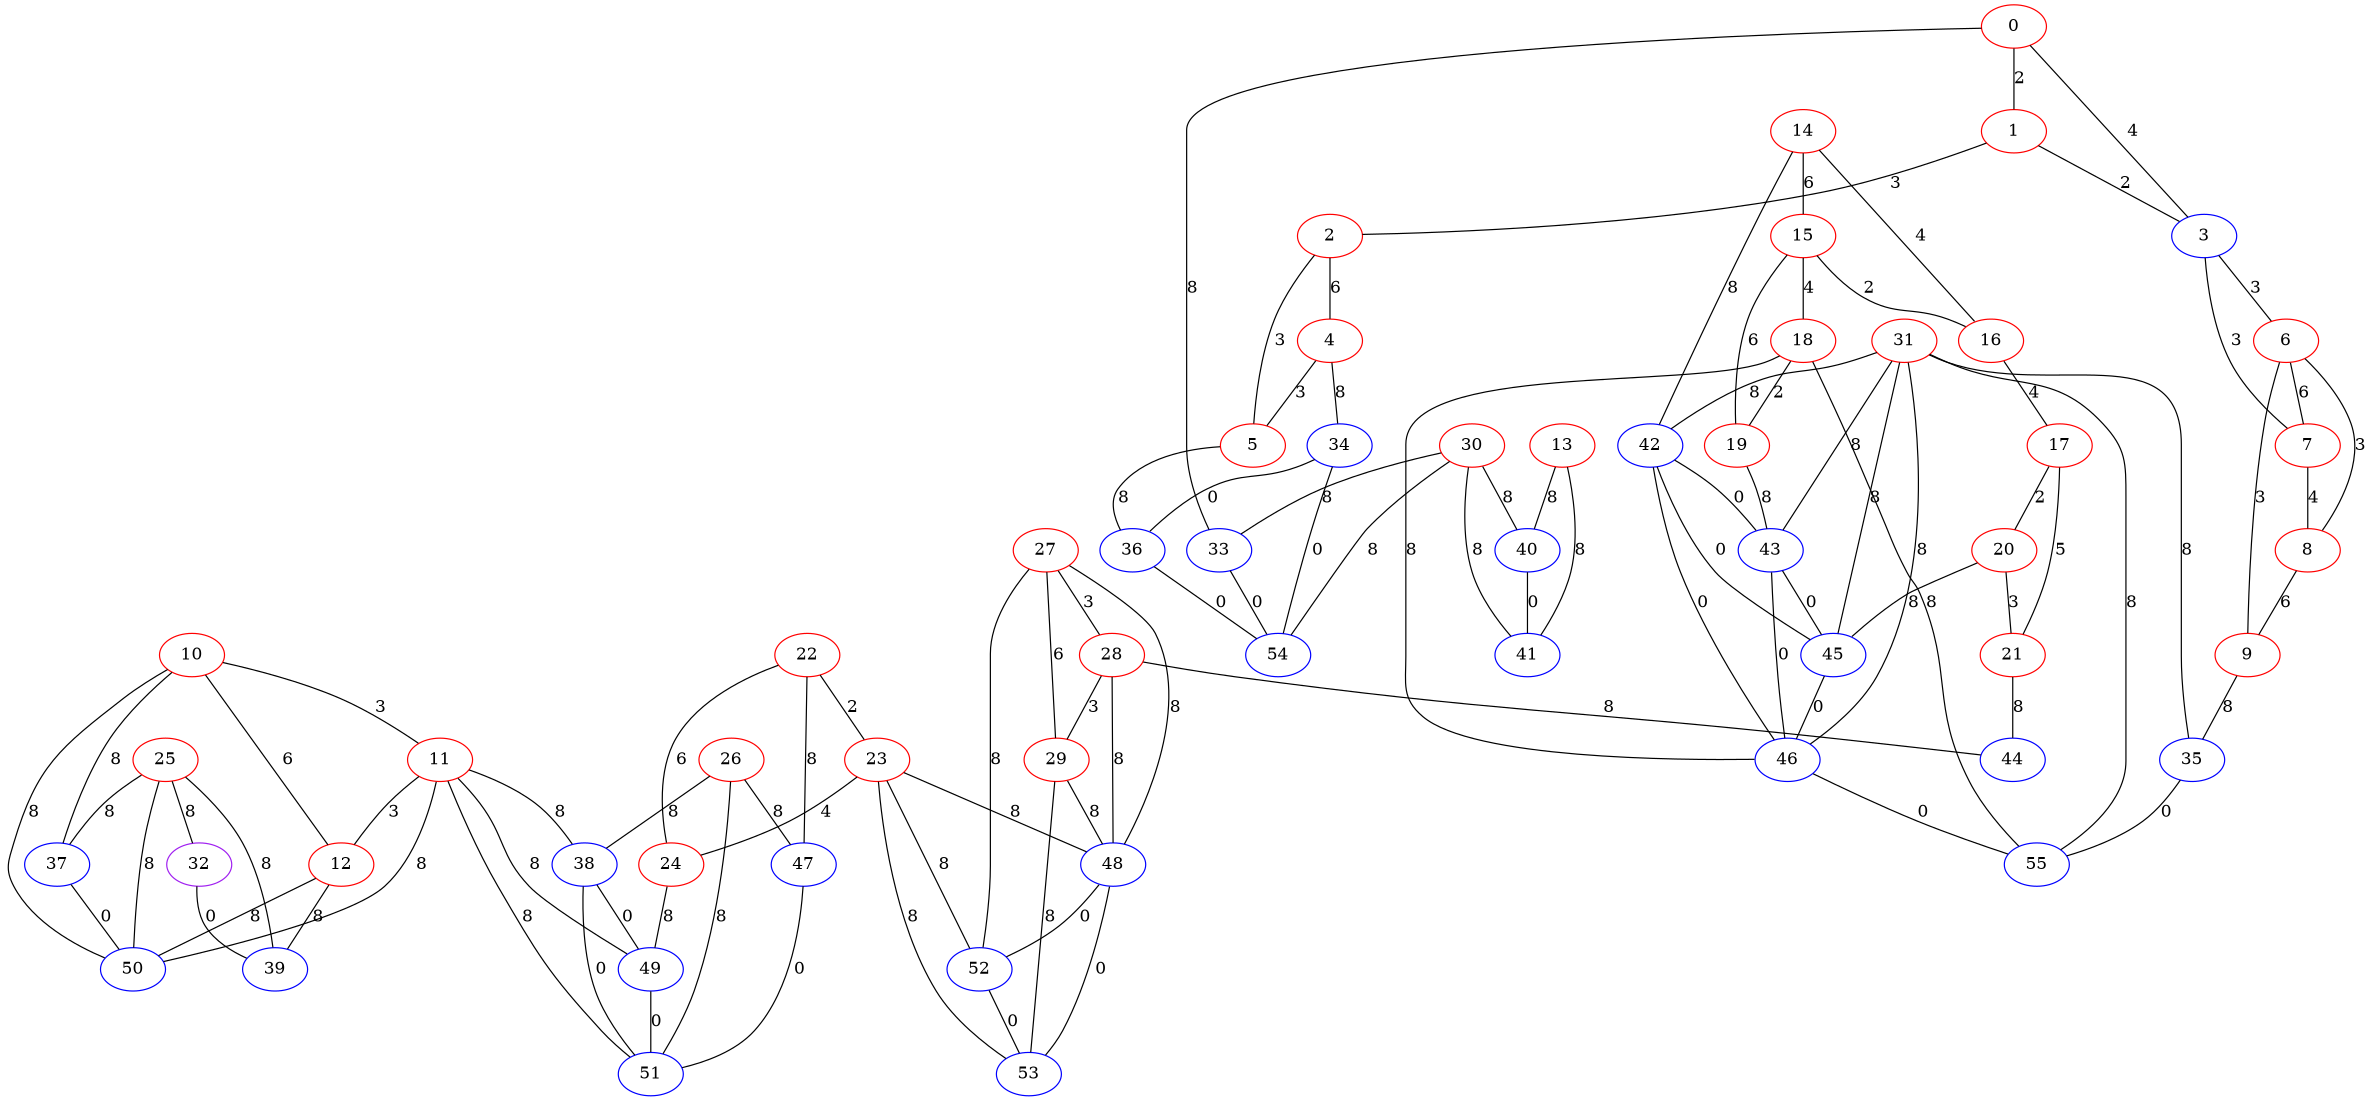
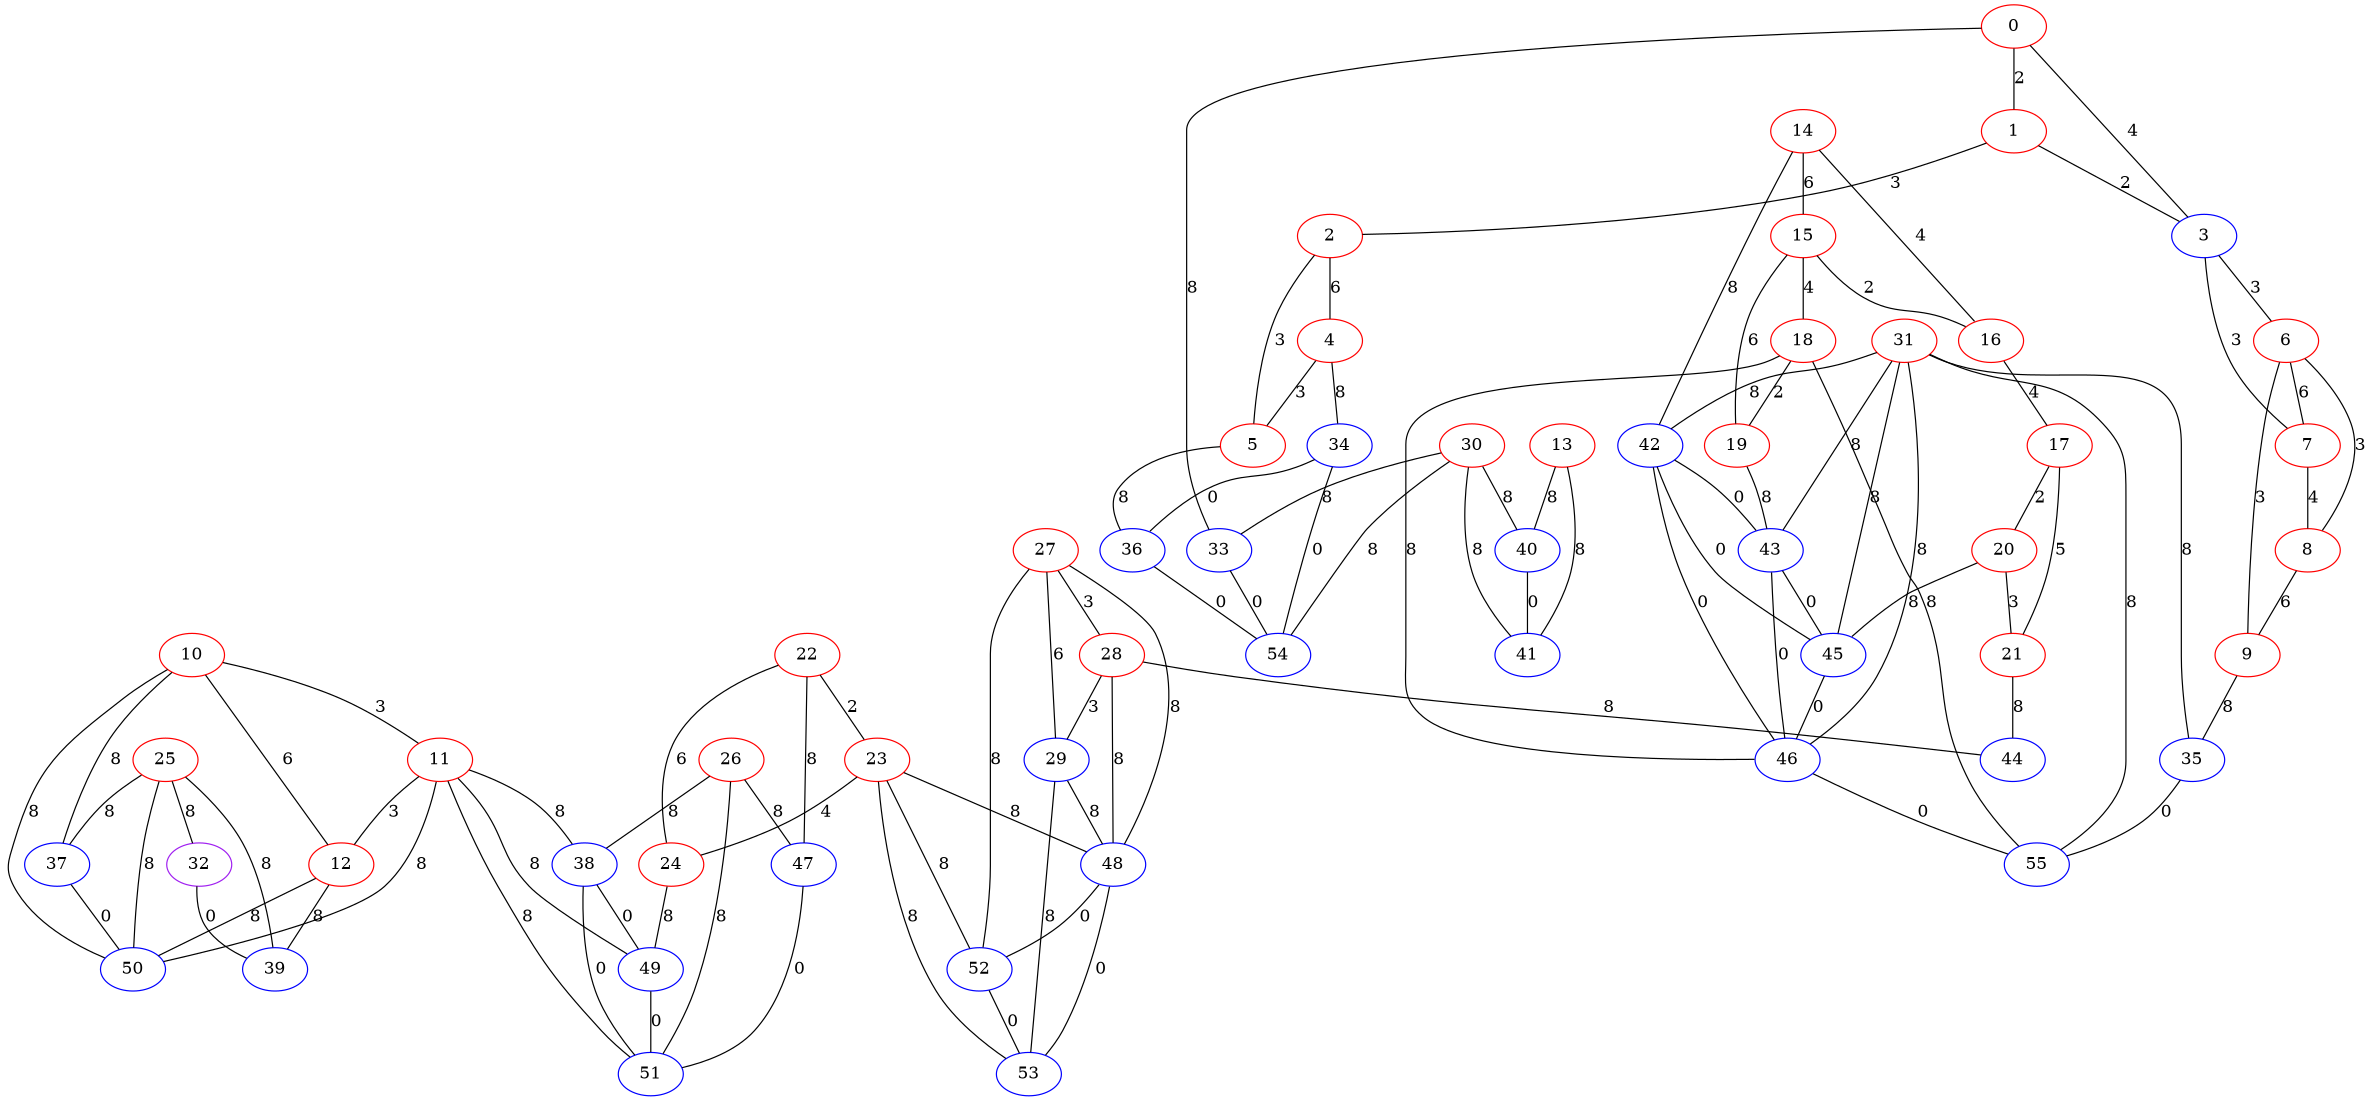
node "29": color red -> blue
